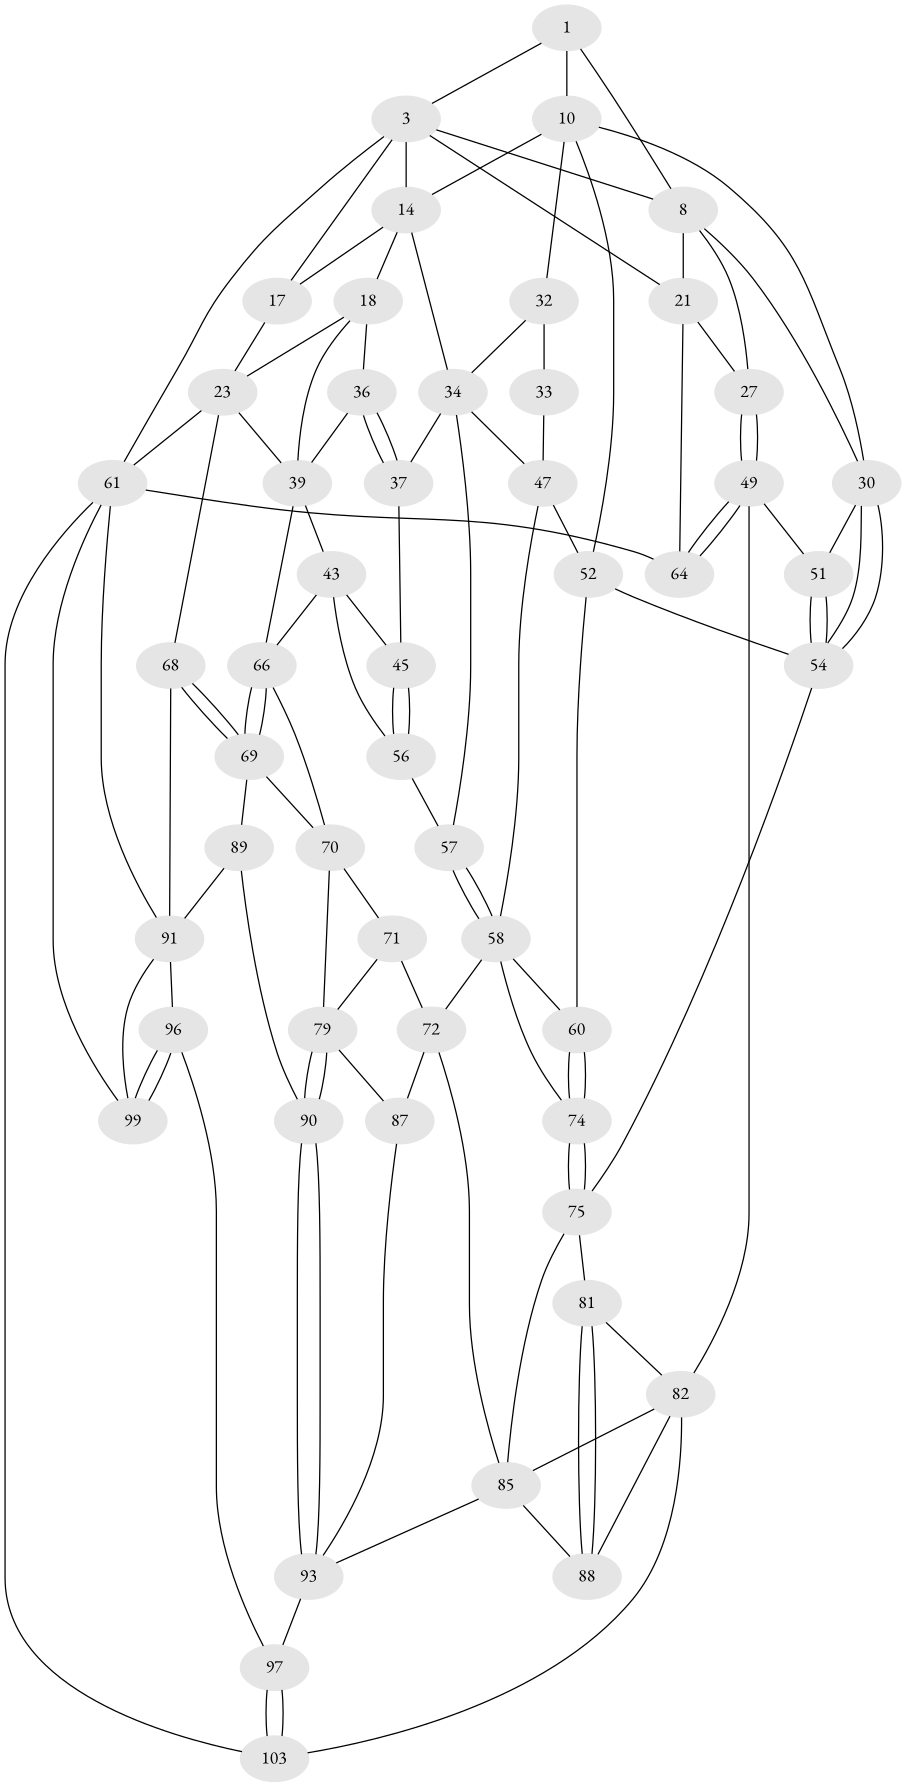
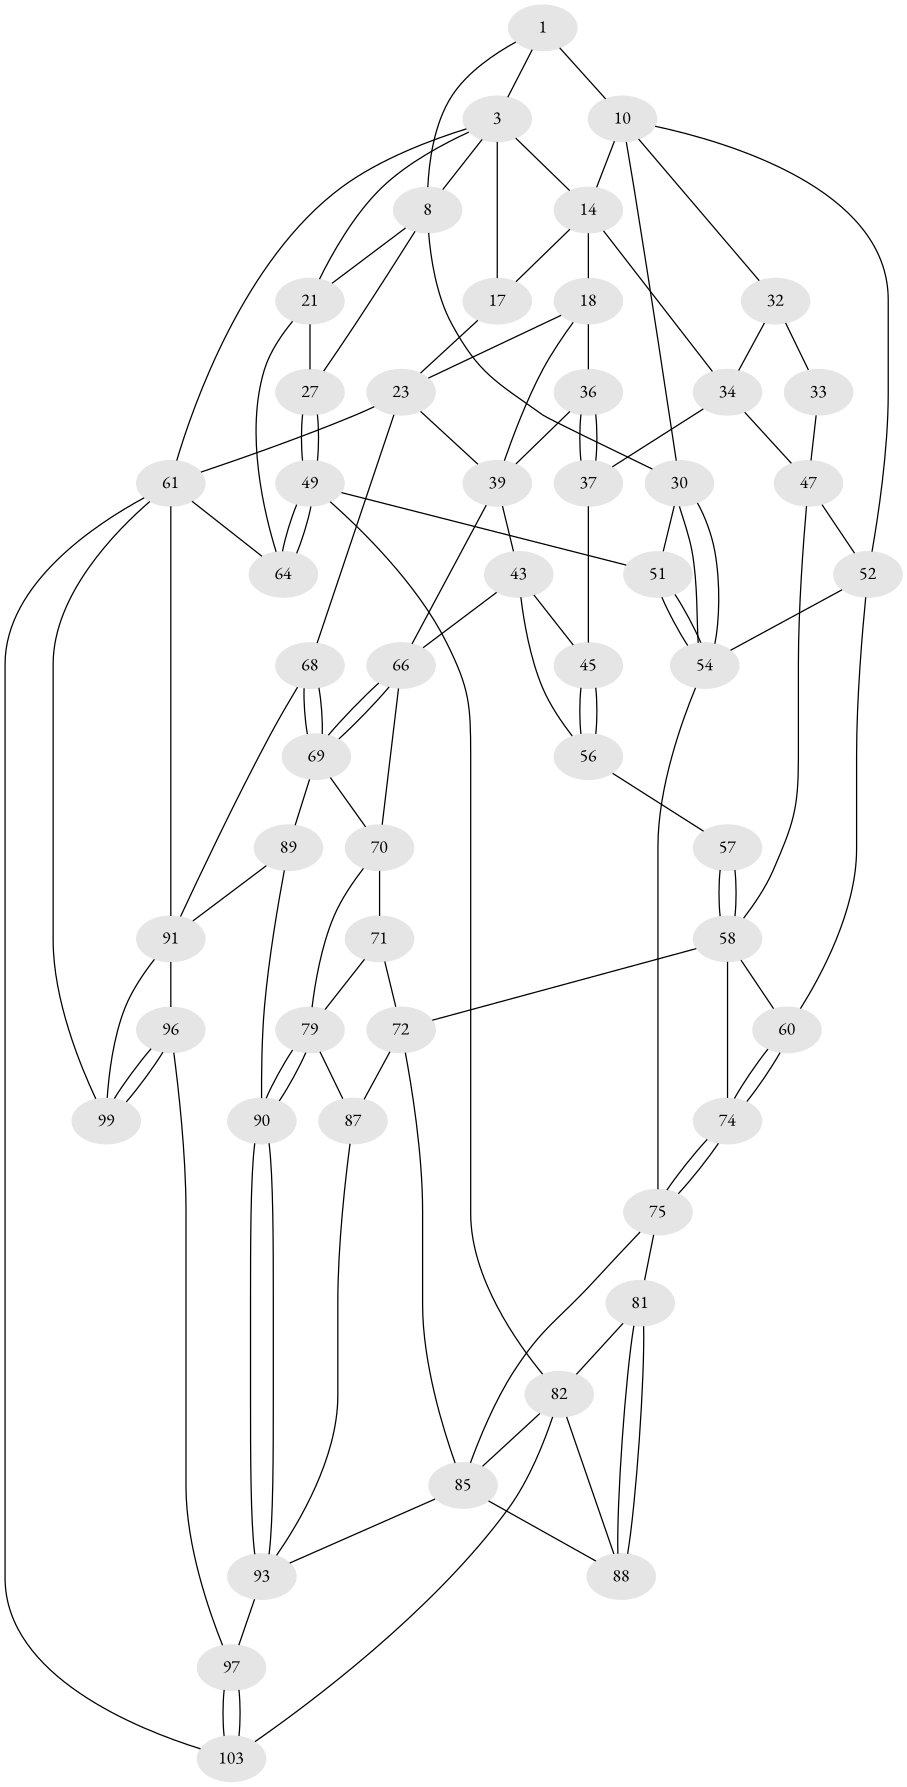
edge "34" -- "57": removed
